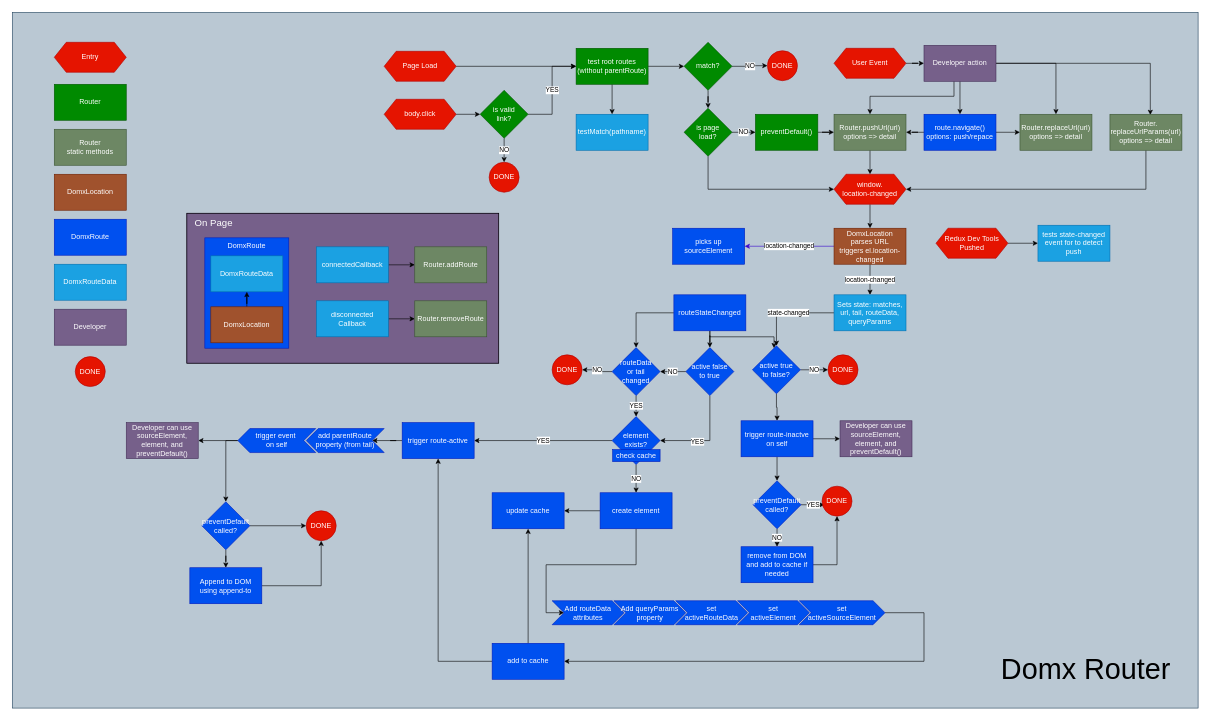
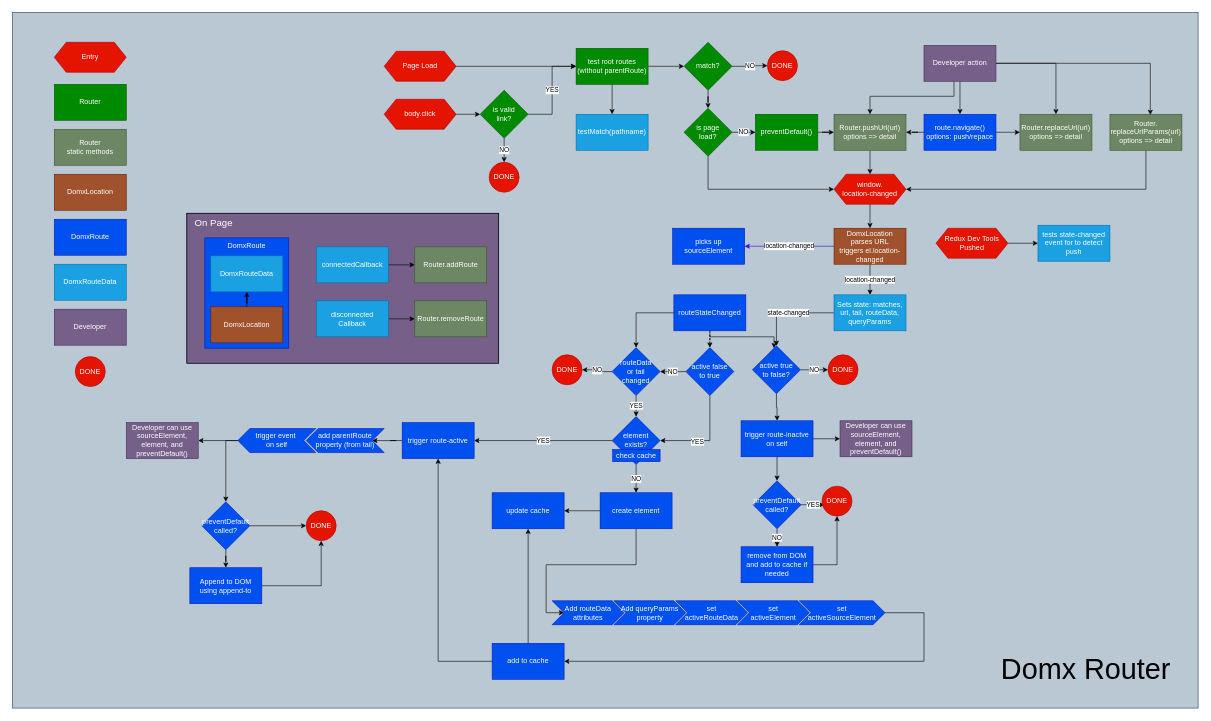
node "User Event": removed
edge "User Event" -> "Developer action": removed
edge "routeStateChanged" -> "active false to true": style solid -> dashed
